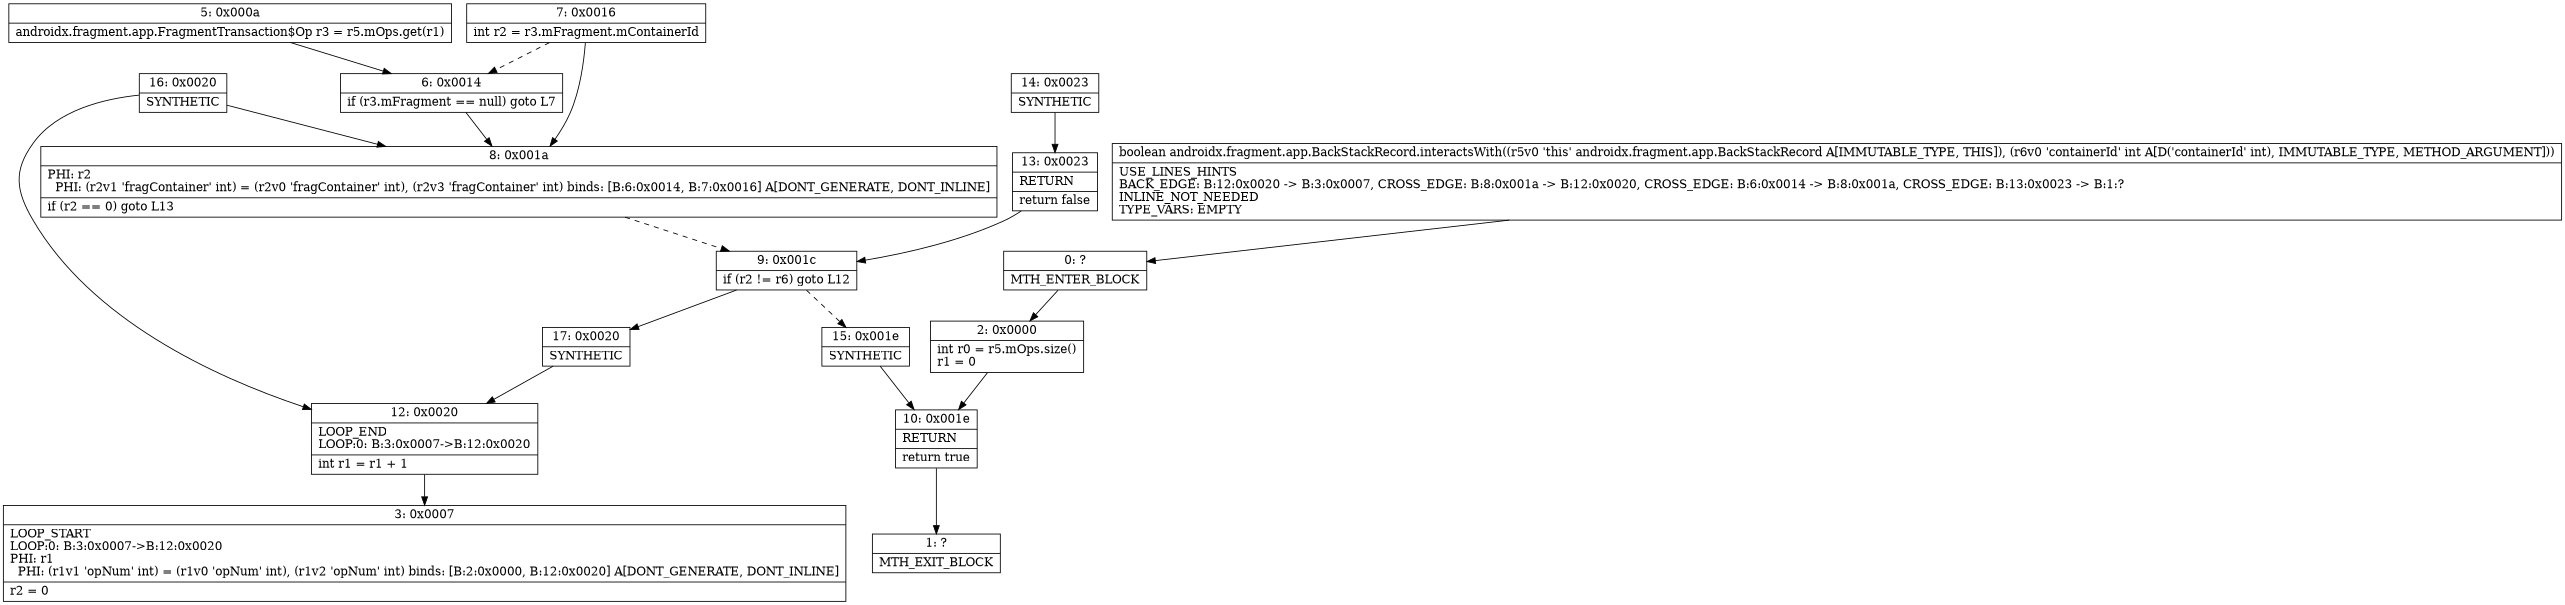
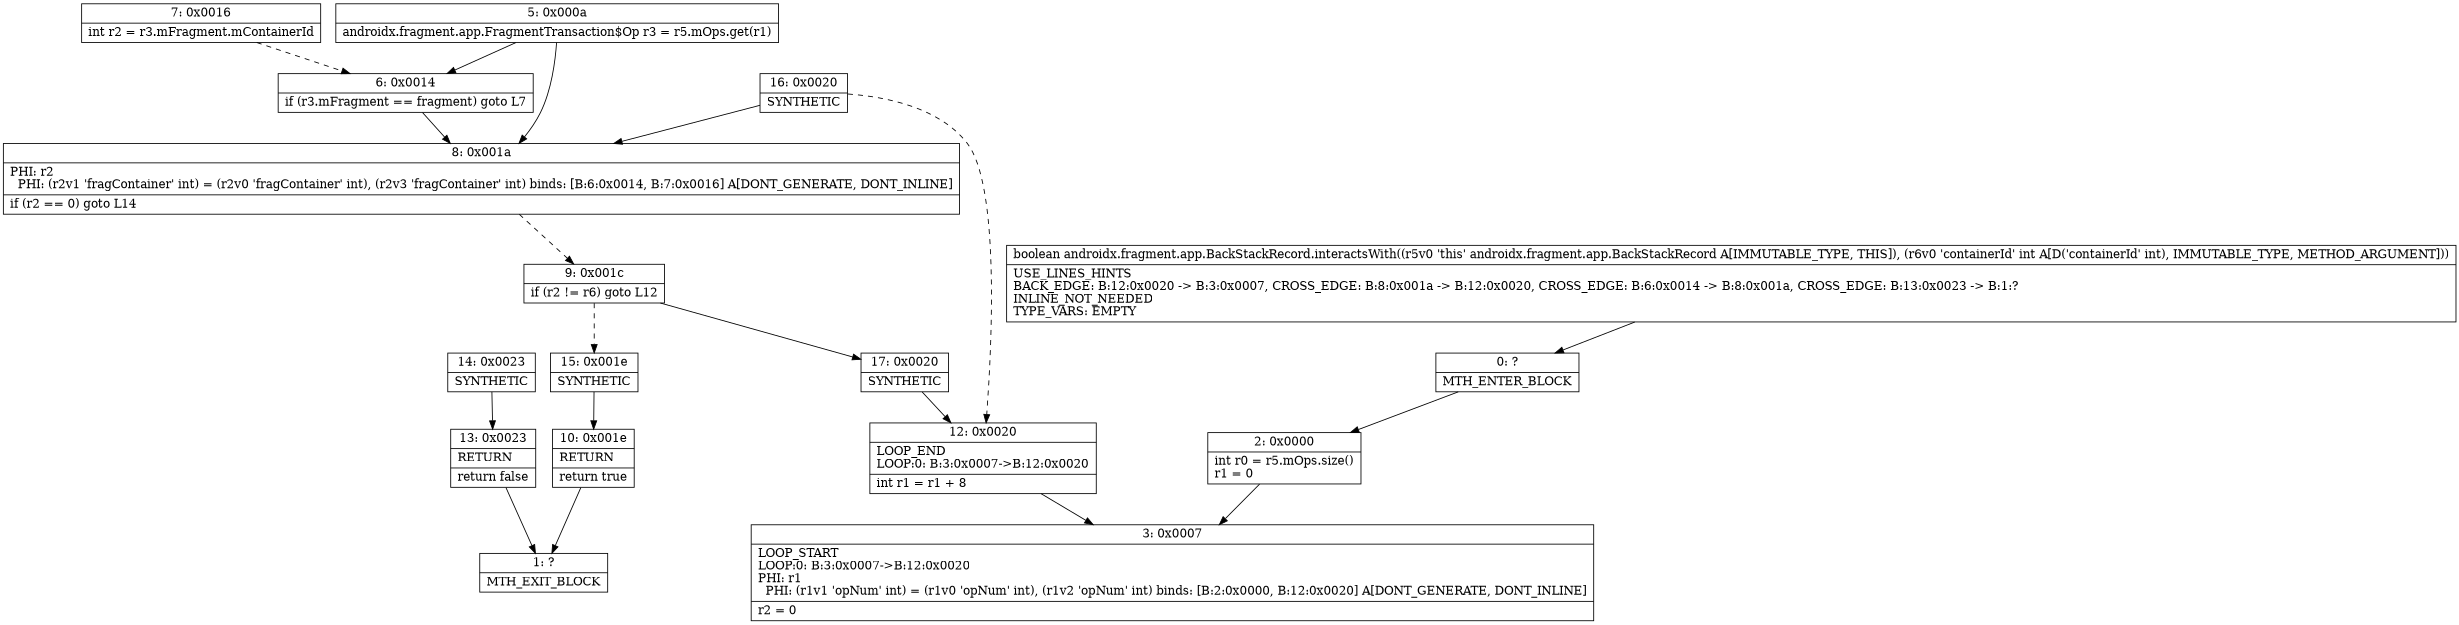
edge "7: 0x0016" -> "8: 0x001a": now "5: 0x000a" -> "8: 0x001a"
node "6: 0x0014": text "if (r3.mFragment == null) goto L7" -> "if (r3.mFragment == fragment) goto L7"
node "8: 0x001a": text "if (r2 == 0) goto L13" -> "if (r2 == 0) goto L14"
edge "13: 0x0023" -> "9: 0x001c": now "13: 0x0023" -> "1: ?"
edge "16: 0x0020" -> "12: 0x0020": style solid -> dashed
edge "2: 0x0000" -> "10: 0x001e": now "2: 0x0000" -> "3: 0x0007"
node "12: 0x0020": text "int r1 = r1 + 1" -> "int r1 = r1 + 8"
